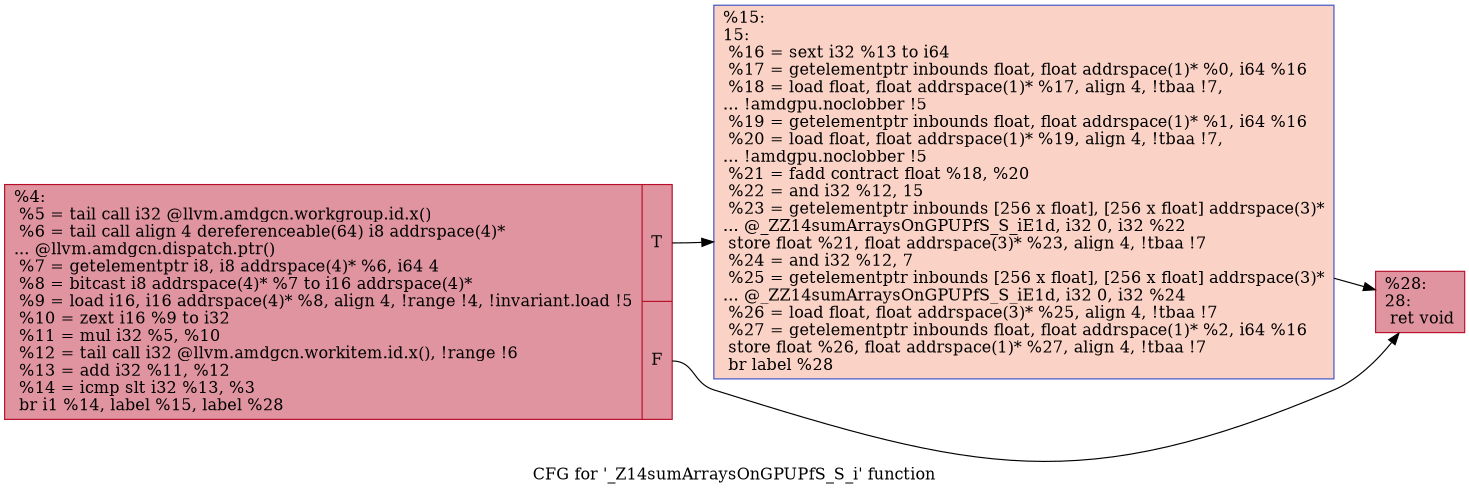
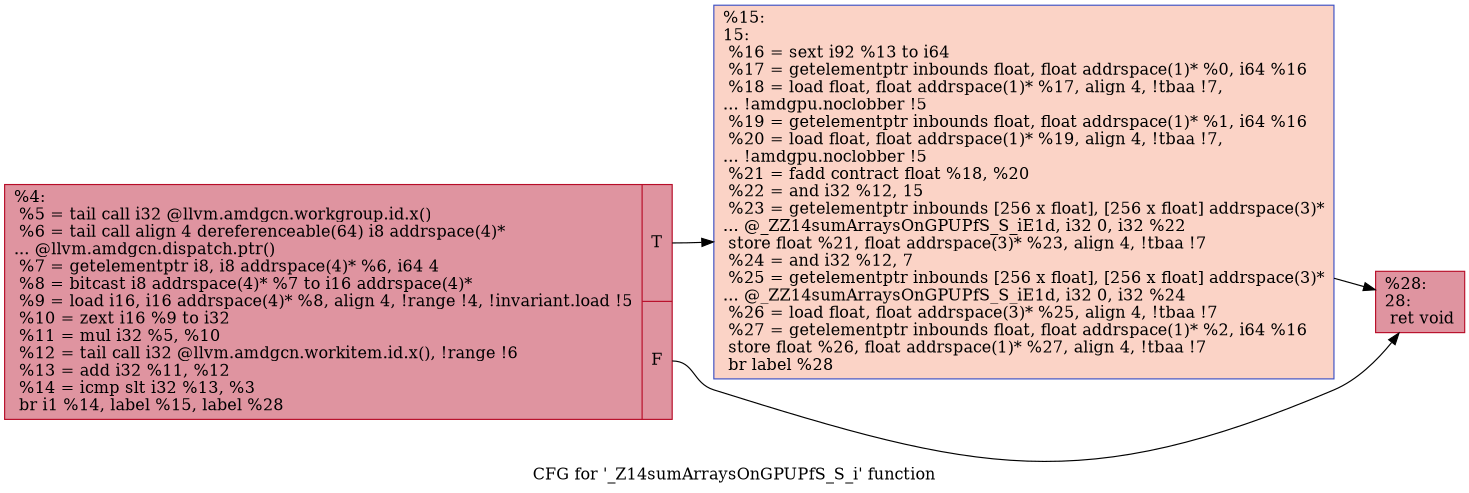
node "%15:": text "%16 = sext i32 %13 to i64" -> "%16 = sext i92 %13 to i64"
